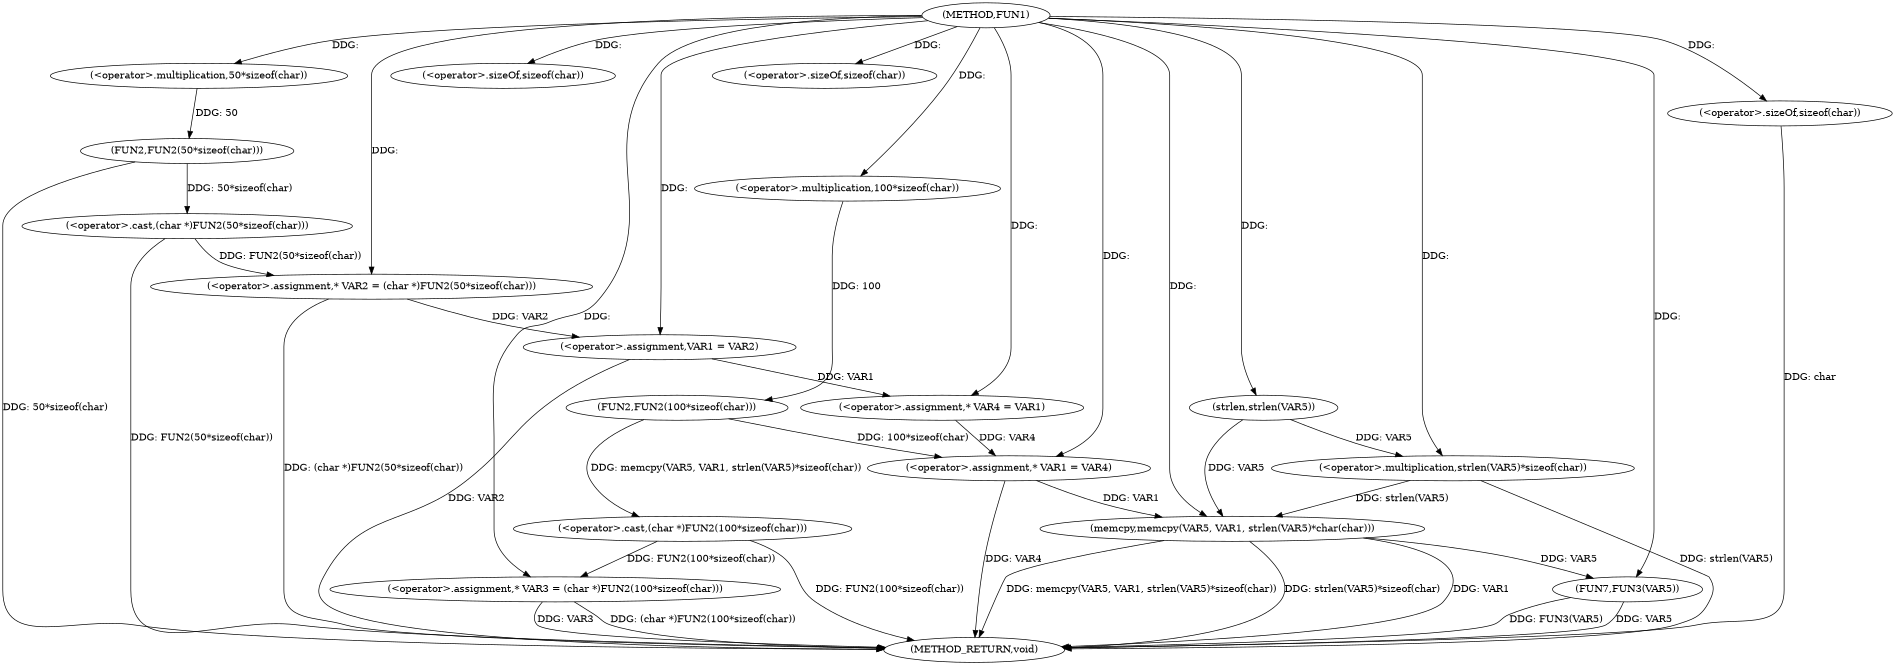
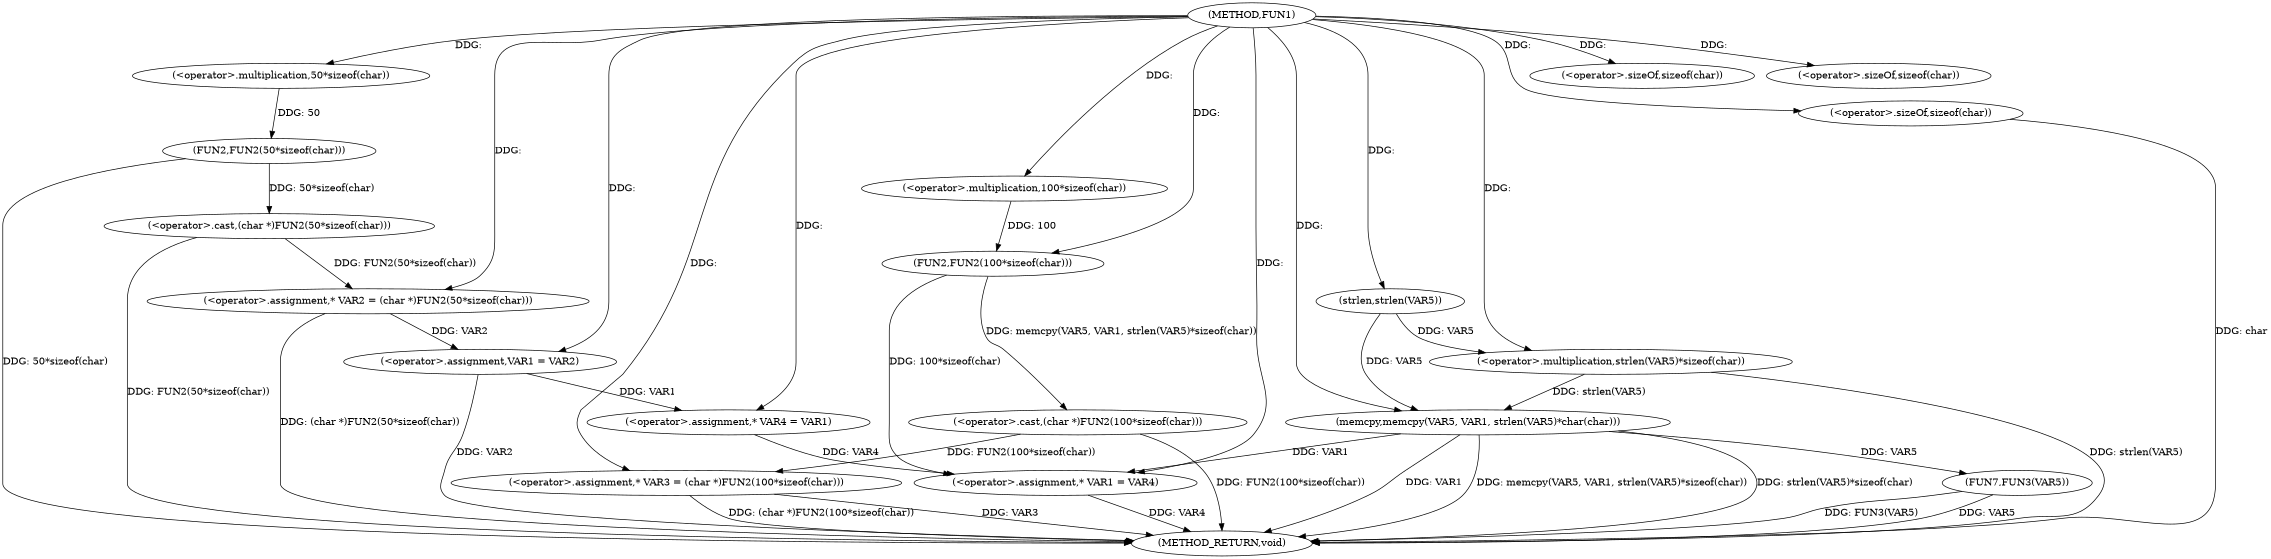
edge "(METHOD,FUN1)" -> "(FUN7,FUN3(VAR5))": now "(METHOD,FUN1)" -> "(FUN2,FUN2(100*sizeof(char)))"
edge "(<operator>.assignment,* VAR1 = VAR4)" -> "(memcpy,memcpy(VAR5, VAR1, strlen(VAR5)*char(char)))": reversed
